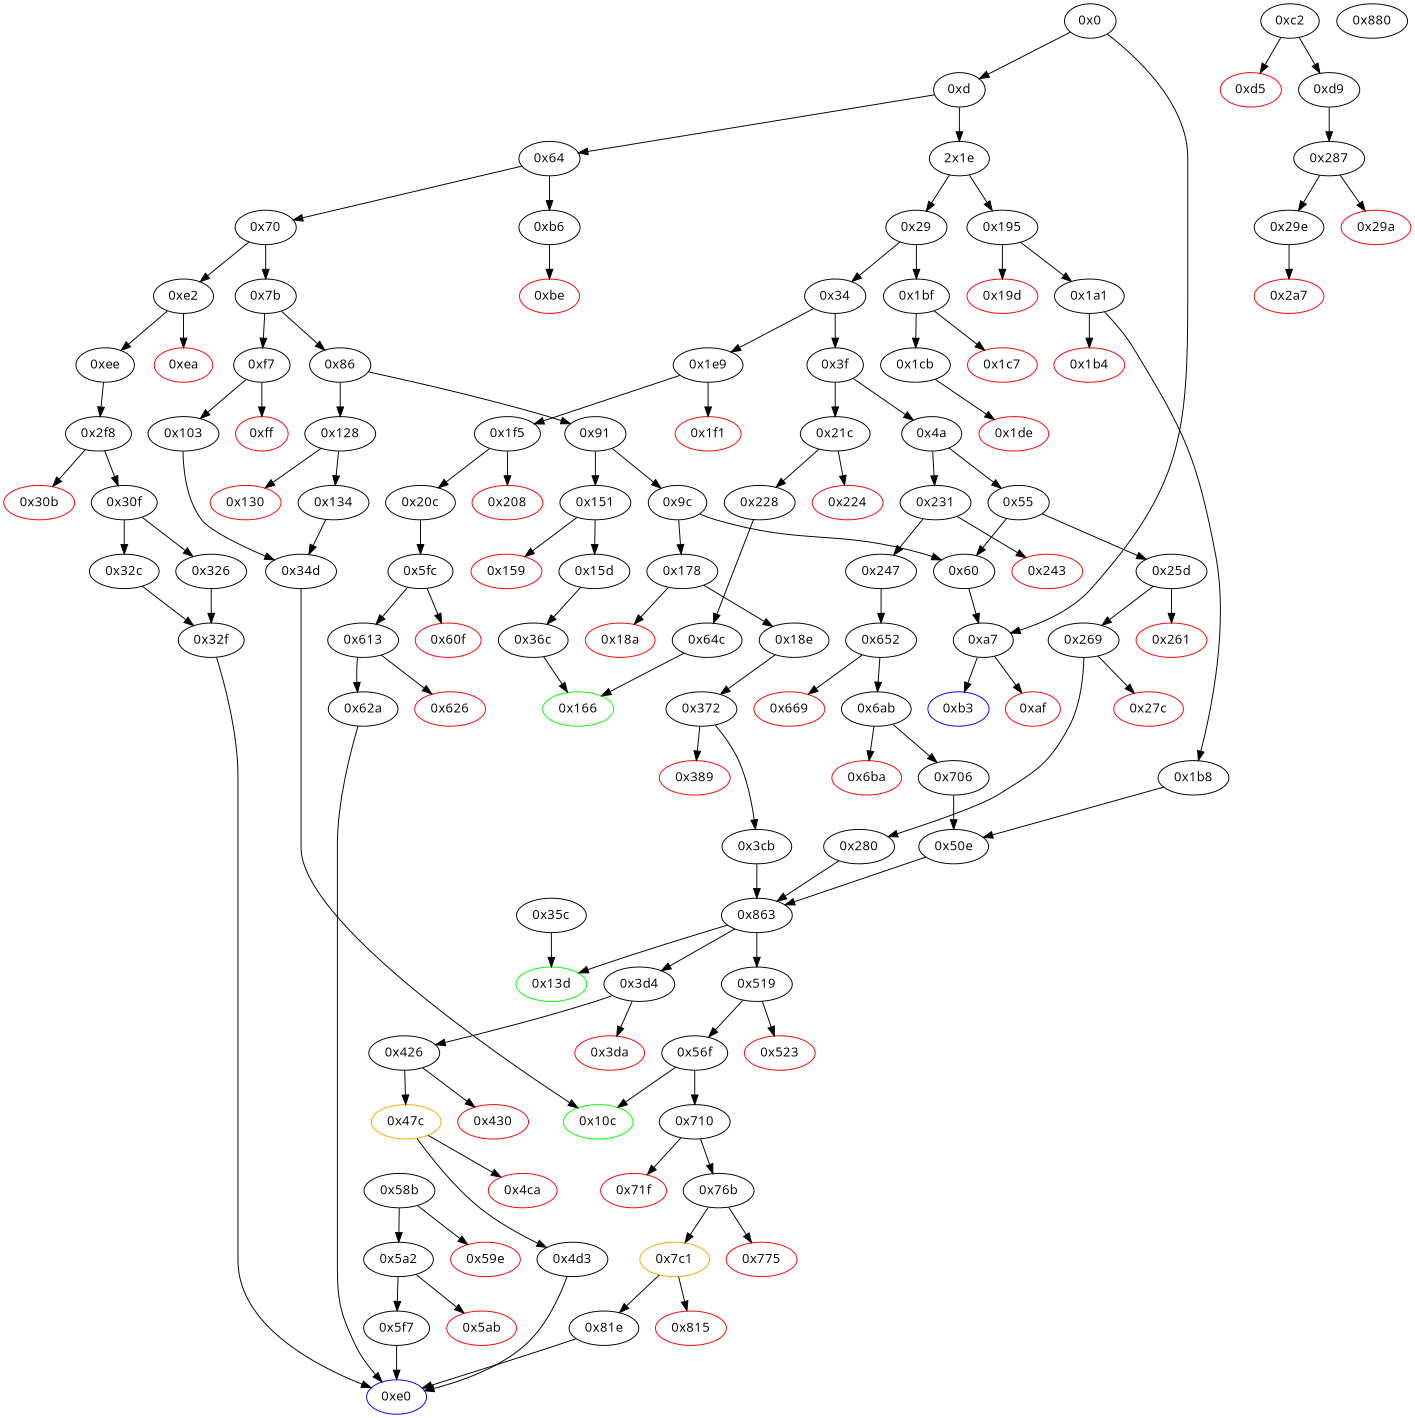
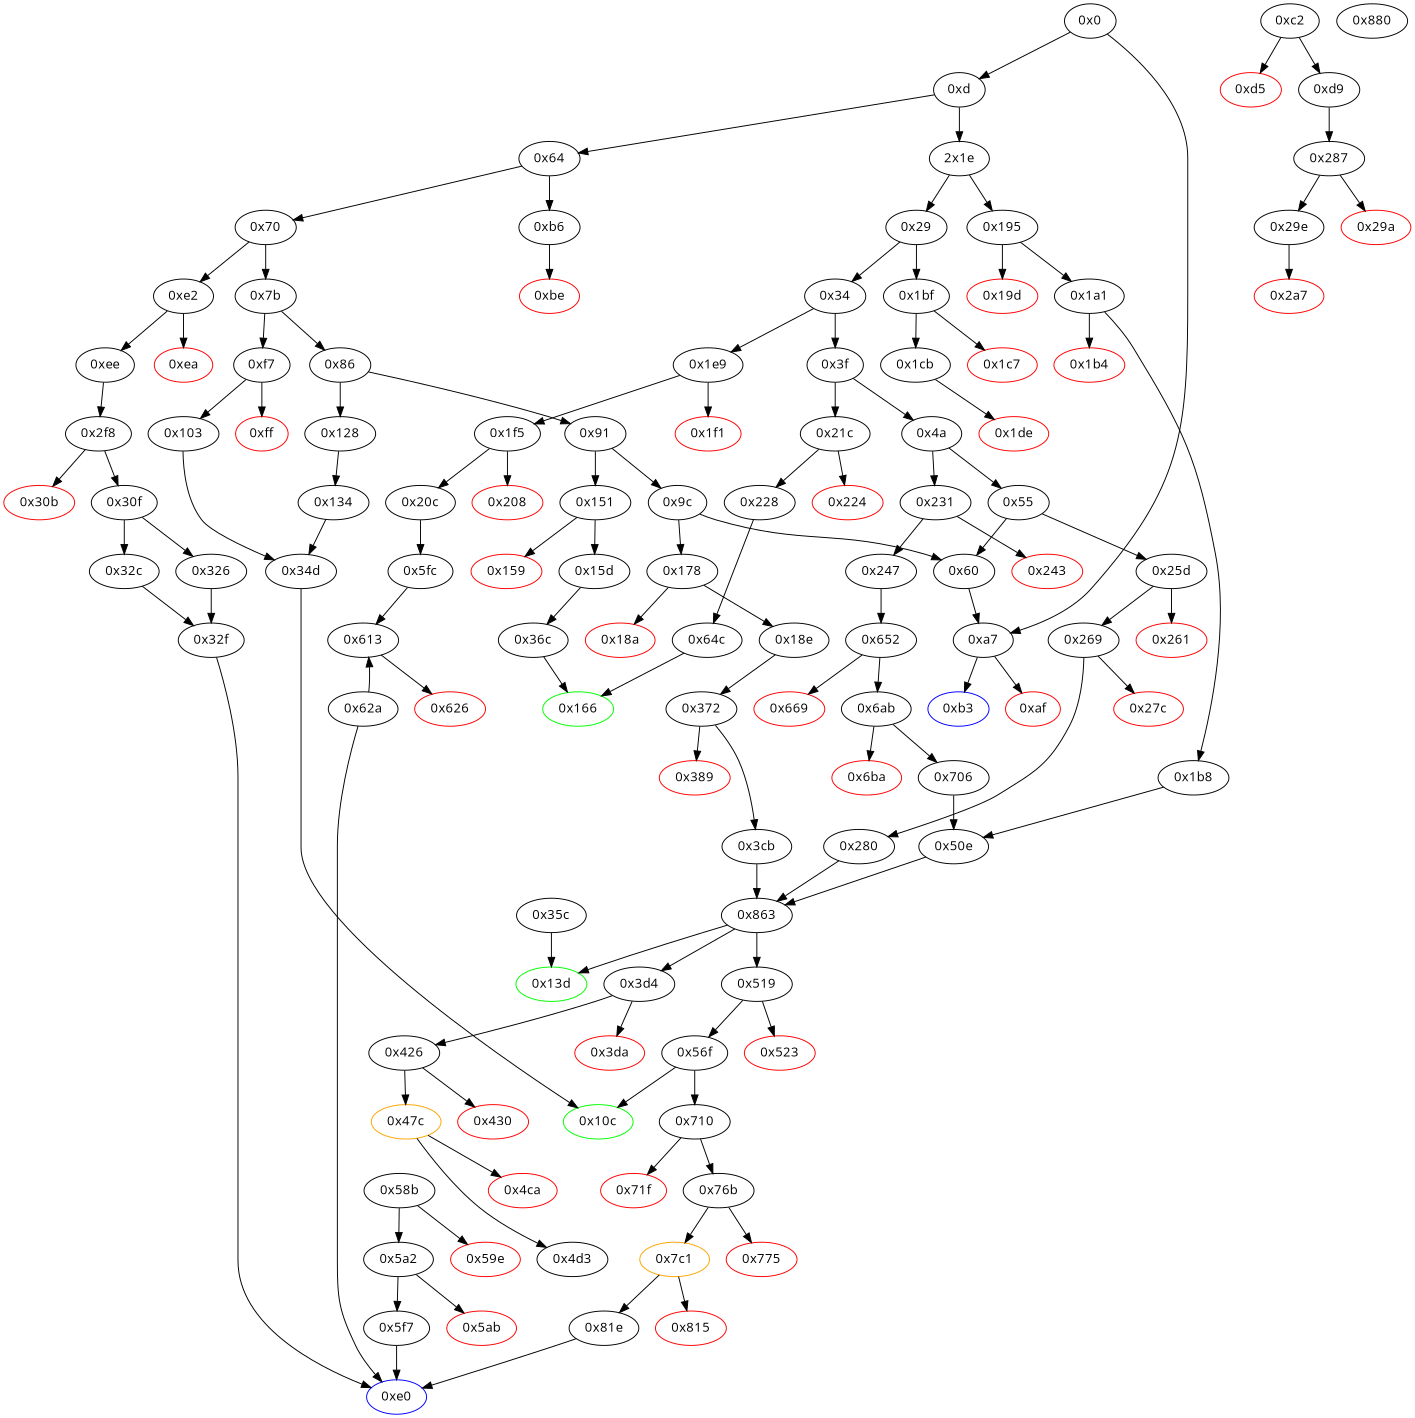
node "0x130": removed
node "0x60f": removed
edge "0x613" -> "0x62a": reversed
edge "0x4d3" -> "0xe0": removed
